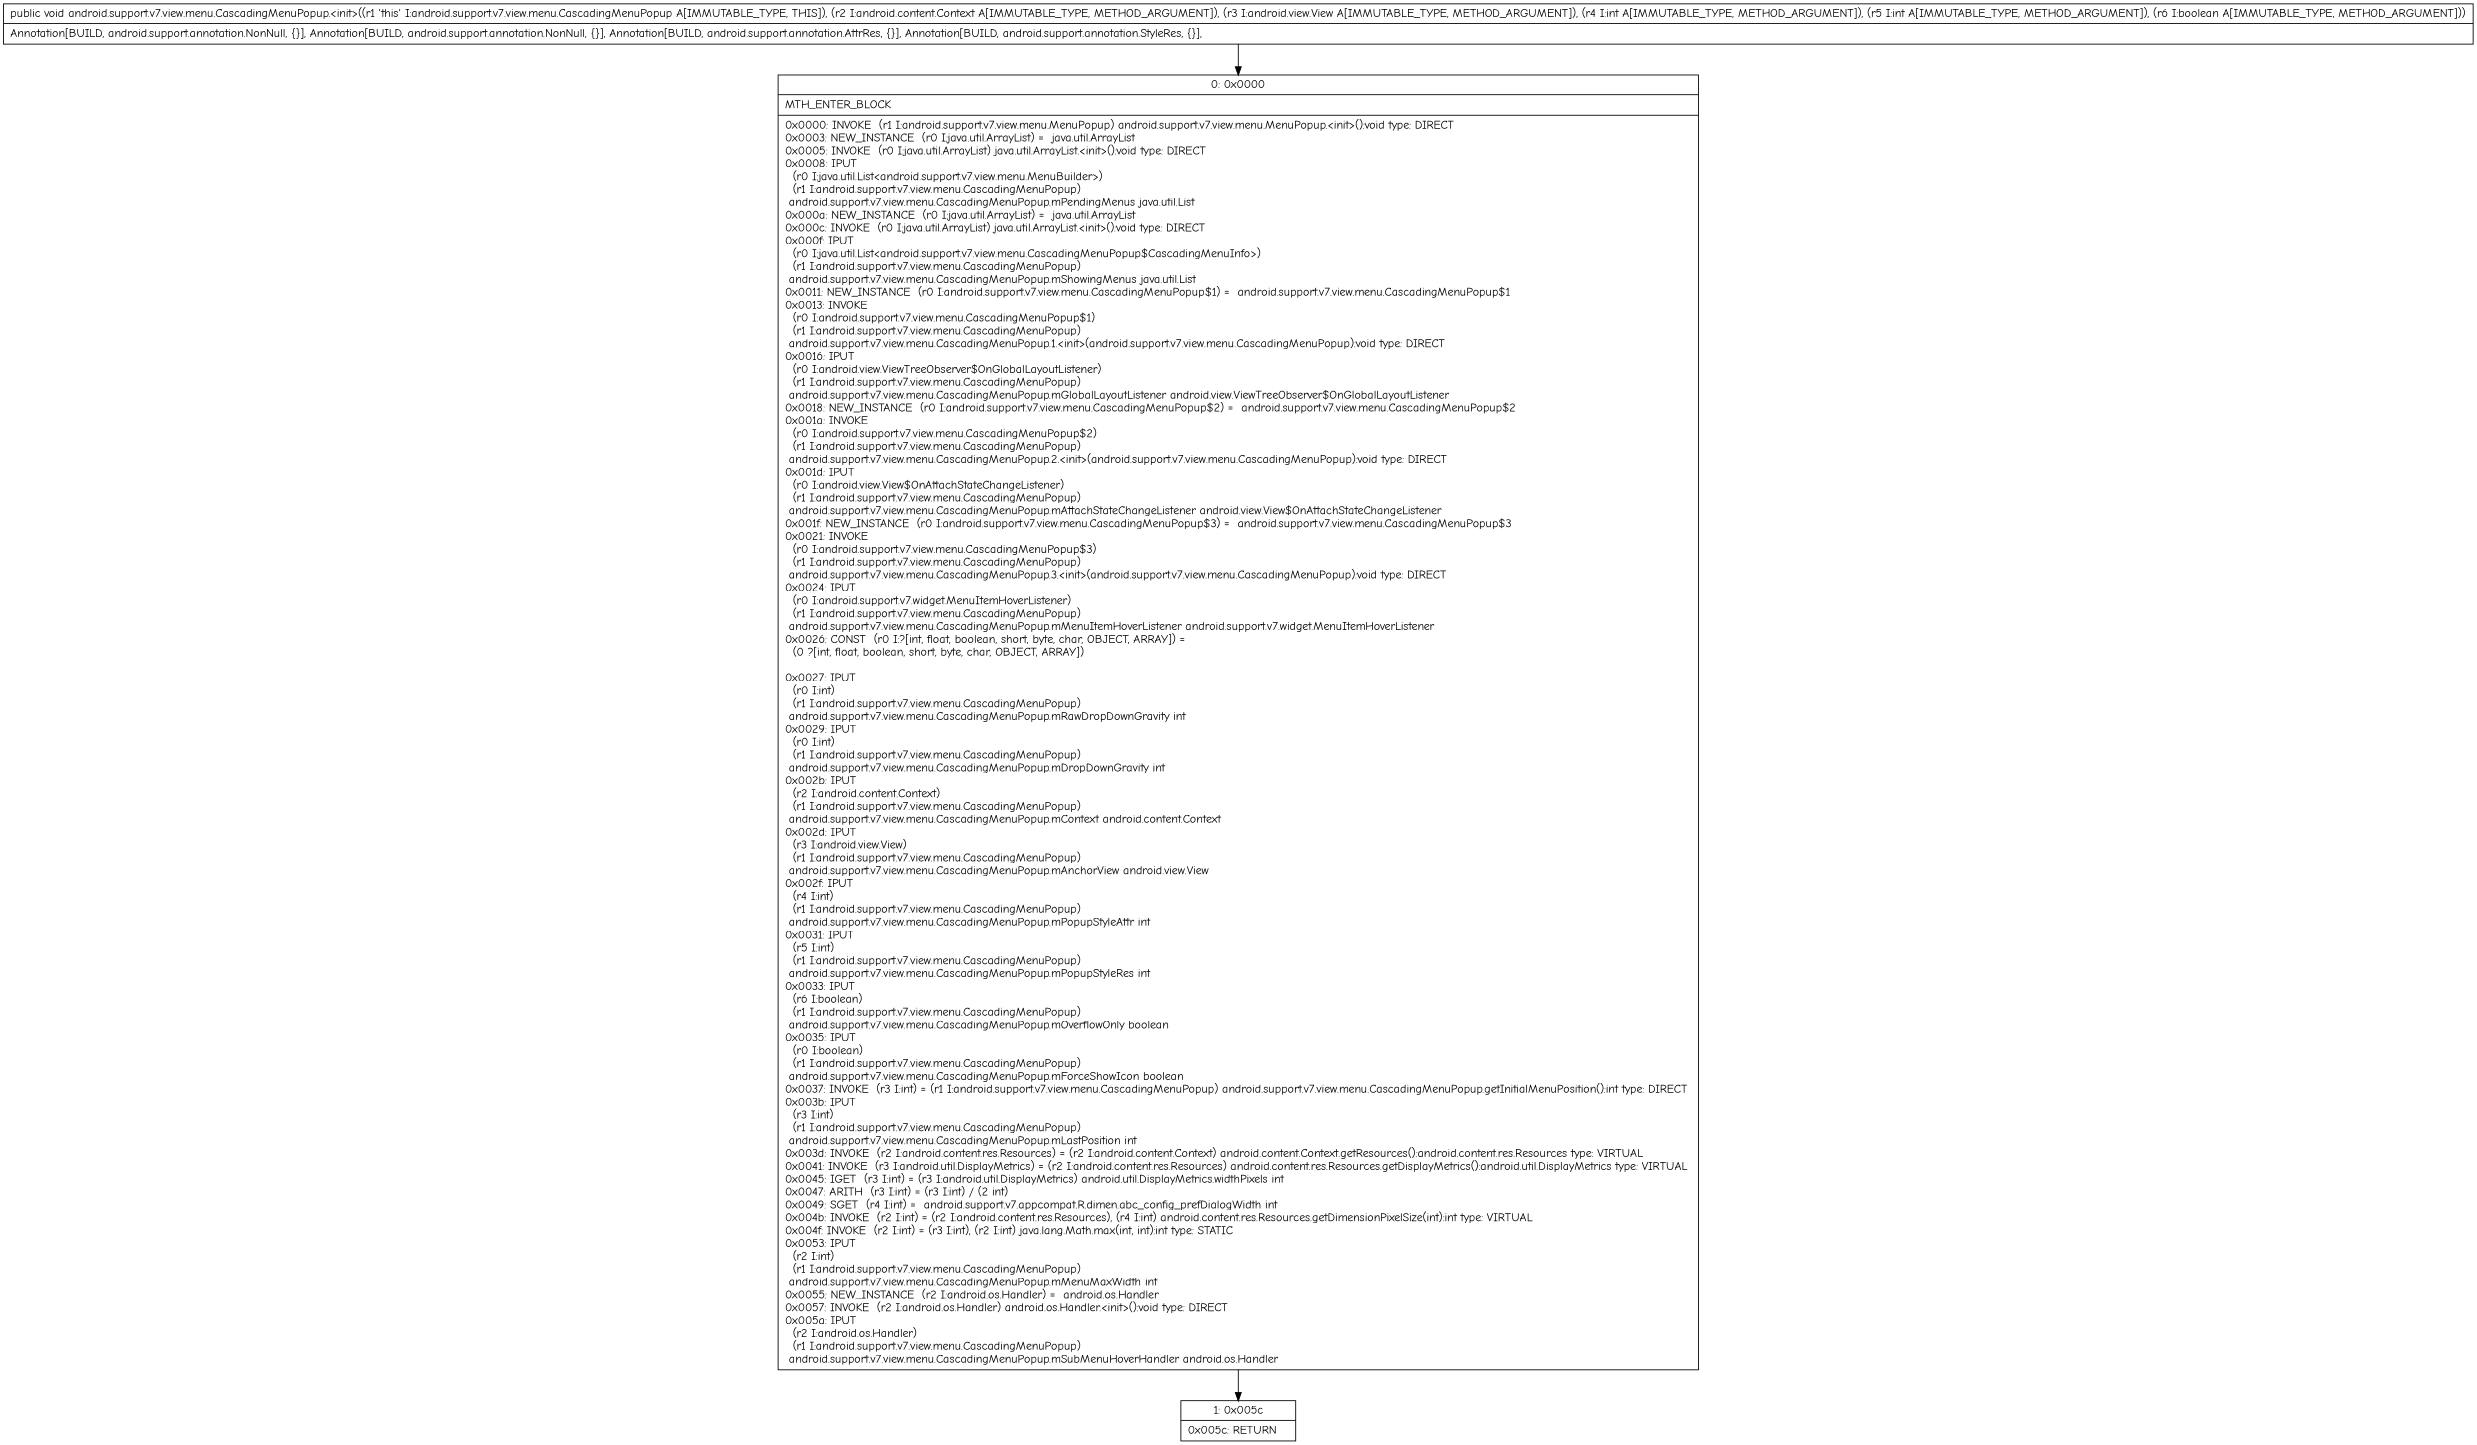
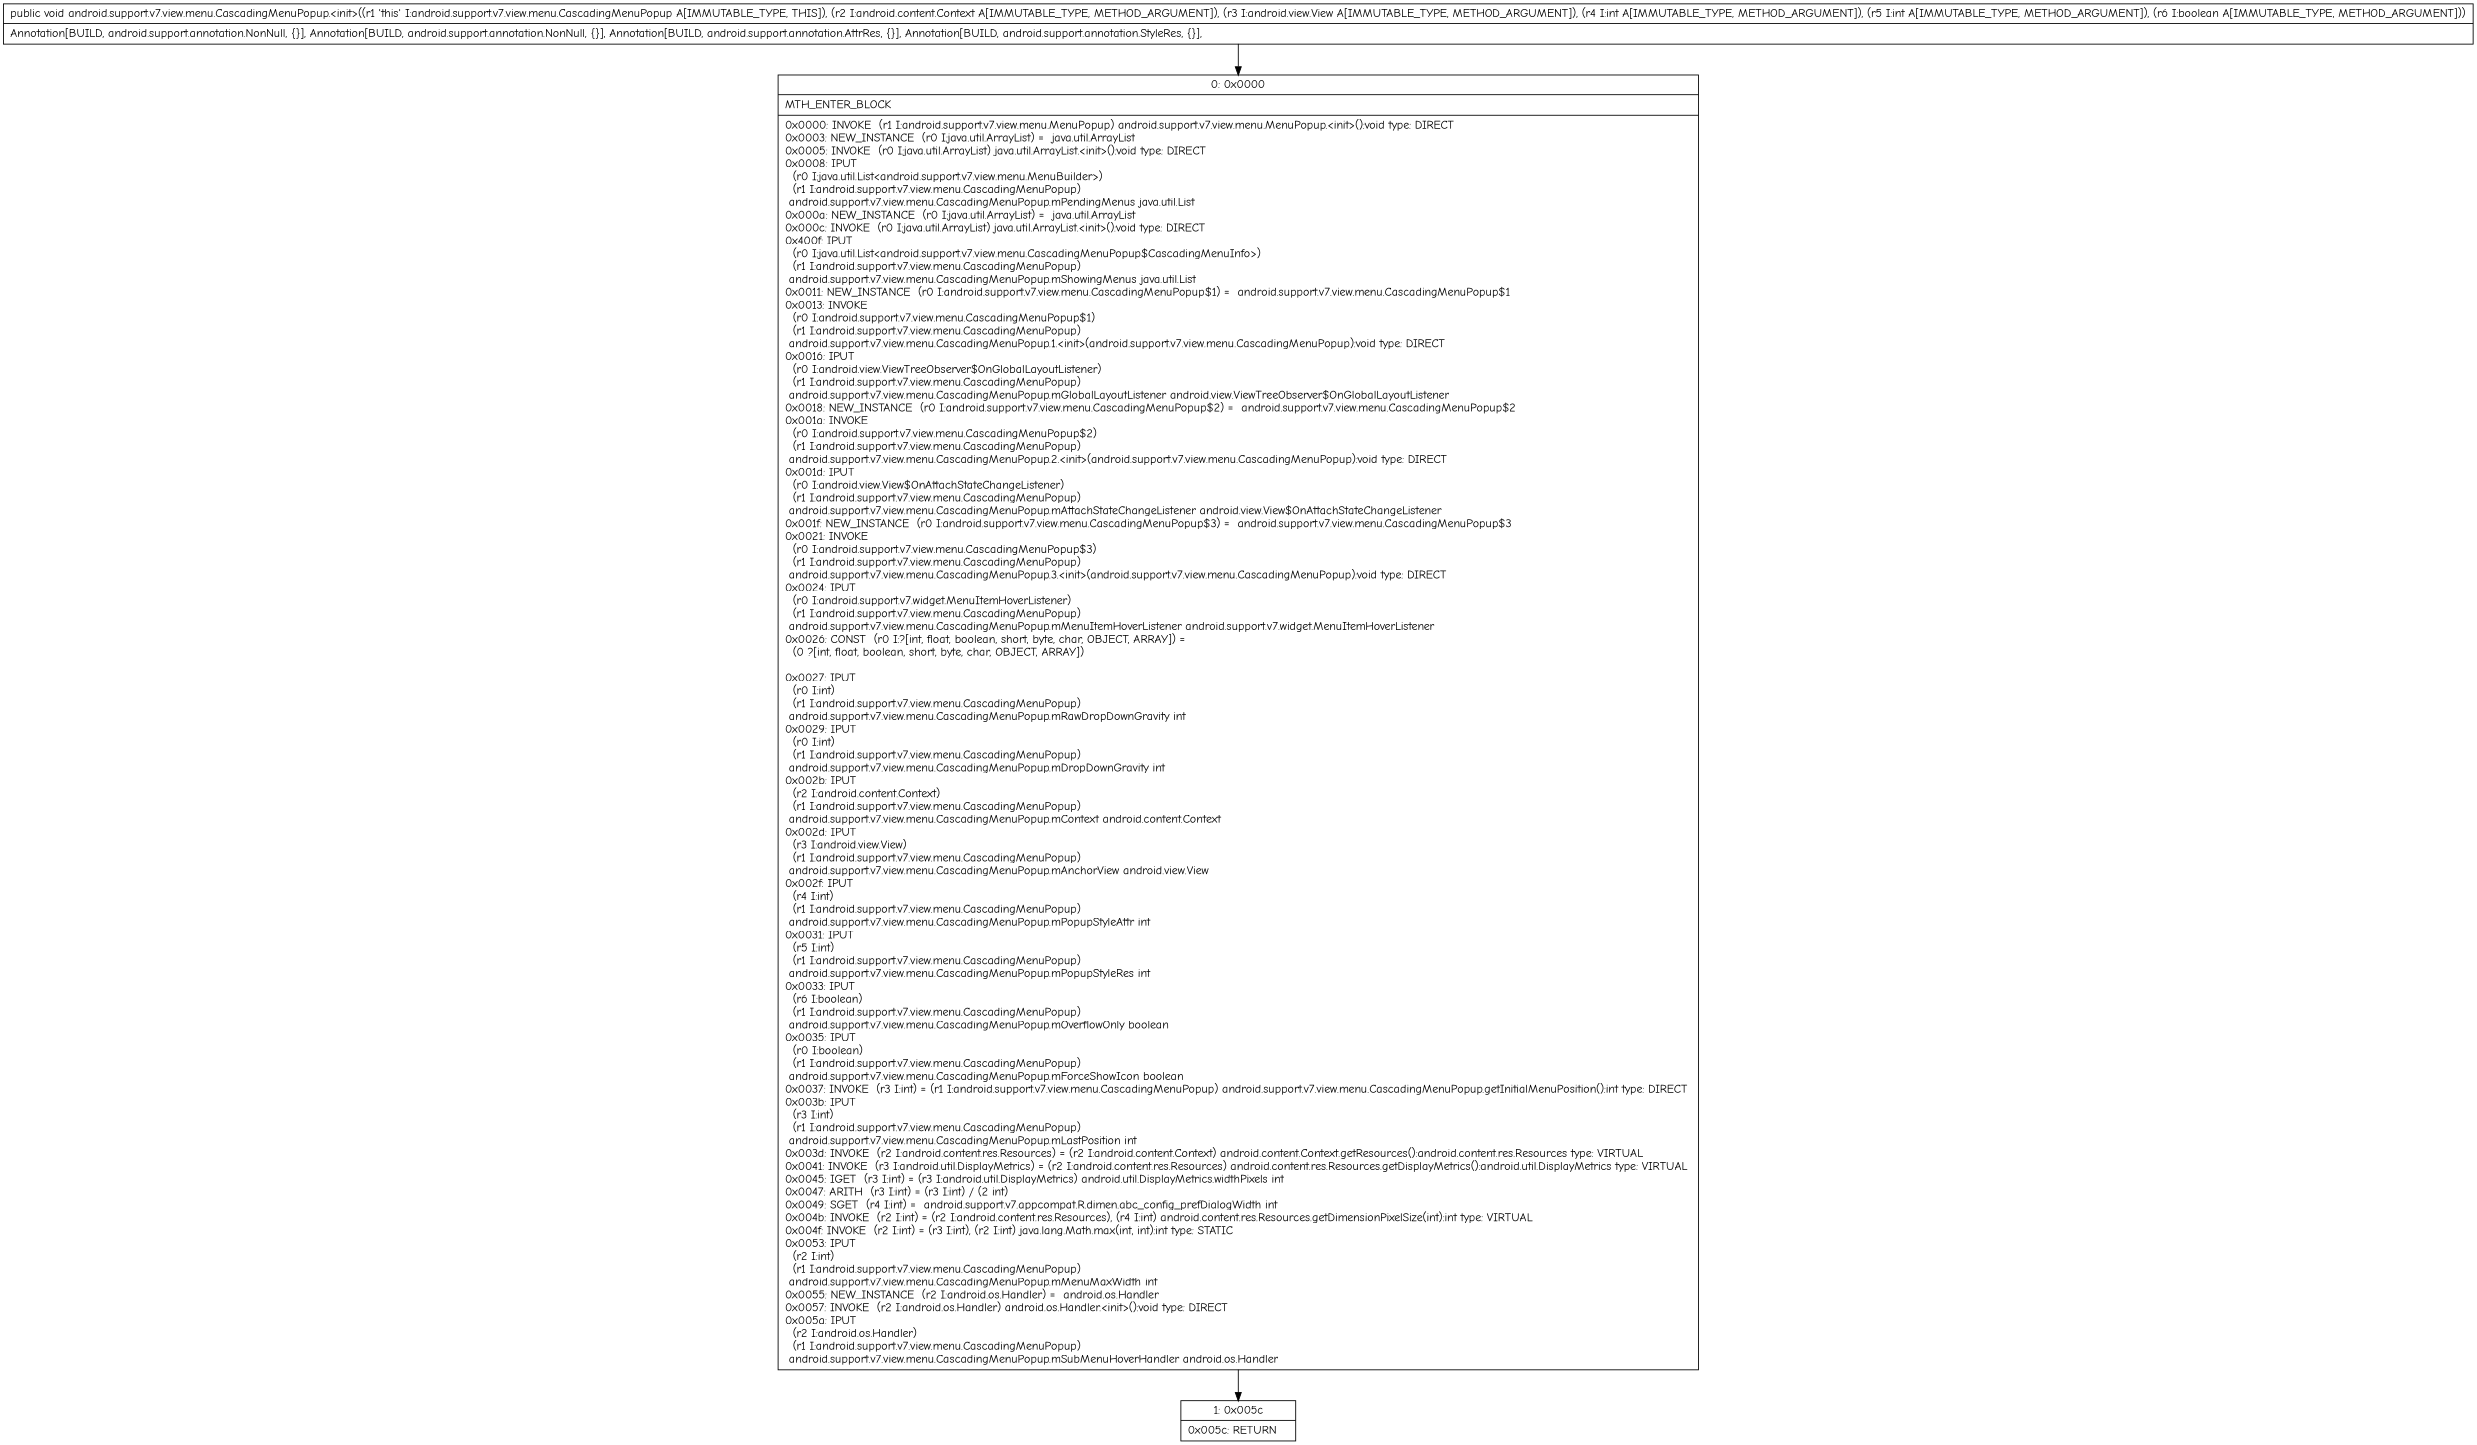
node "0: 0x0000": text "0x000f: IPUT" -> "0x400f: IPUT"
